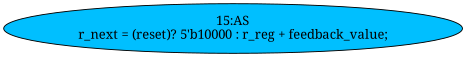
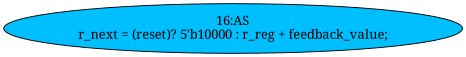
node "15:AS r_next = (reset)? 5'b10000 : r_reg + feedback_value;": label "15:AS r_next = (reset)? 5'b10000 : r_reg + feedback_value;" -> "16:AS r_next = (reset)? 5'b10000 : r_reg + feedback_value;"
